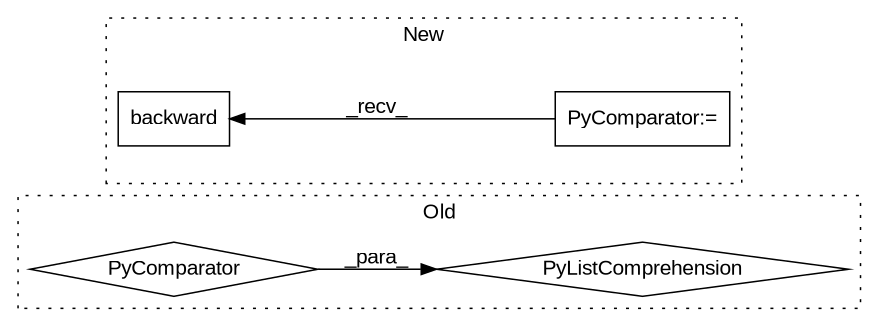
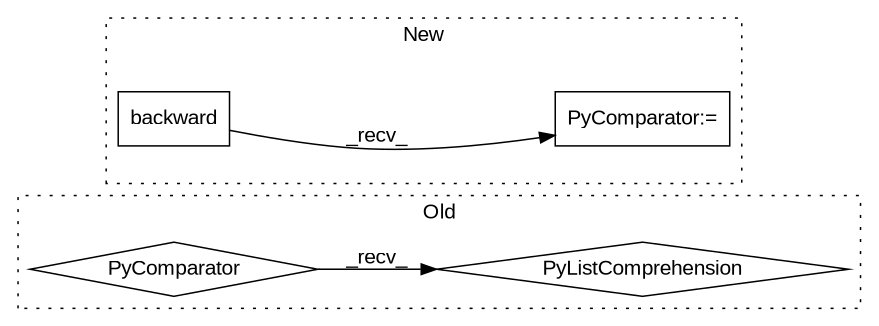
edge "PyComparator:=" -> "backward": reversed
edge "PyComparator" -> "PyListComprehension": label "_para_" -> "_recv_"
